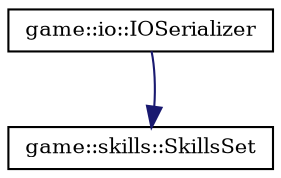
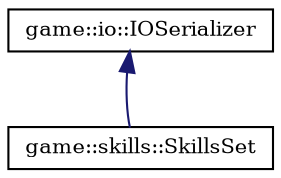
edge "game::io::IOSerializer" -> "game::skills::SkillsSet": reversed
